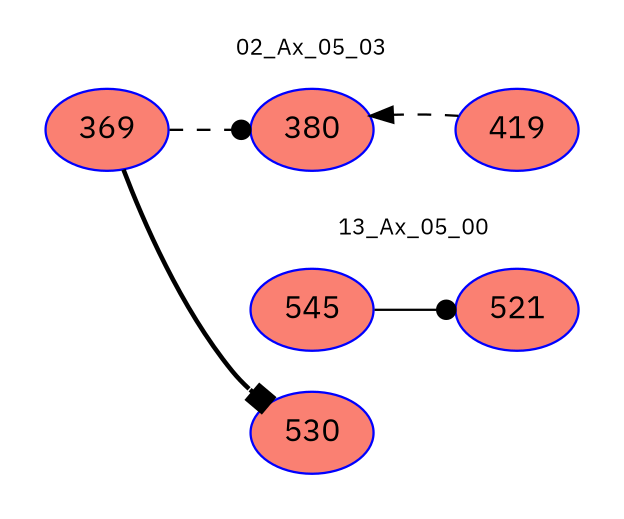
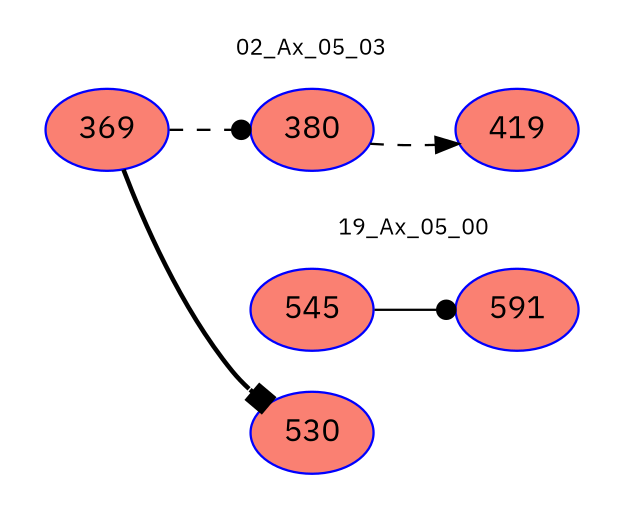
edge "419" -> "380": reversed
cluster "13_Ax_05_00": label "13_Ax_05_00" -> "19_Ax_05_00"
node "521": label "521" -> "591"
